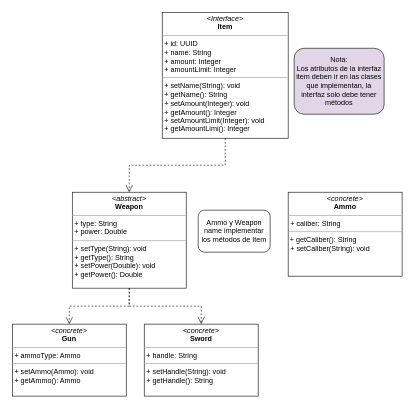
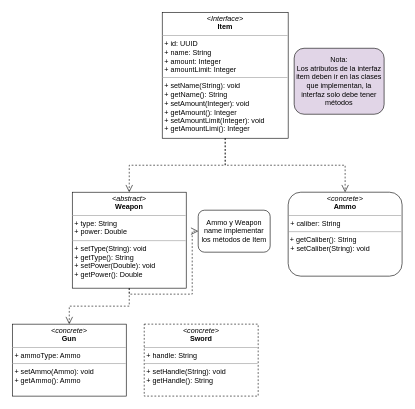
edge "<Interface> Item + id: UUID + name: String + amount: Integer + amountLimit: Integer + setName(String): void + getName(): String + setAmount(Integer): void + getAmount(): Integer + setAmountLimit(Integer): void + getAmountLimi(): Integer" -> "<concrete> Ammo + caliber: String + getCaliber(): String+ setCaliber(String): void": added
node "<concrete> Ammo + caliber: String + getCaliber(): String+ setCaliber(String): void": shape rectangle -> rounded rectangle
edge "<abstract> Weapon + type: String + power: Double + setType(String): void + getType(): String + setPower(Double): void + getPower(): Double" -> "<concrete> Sword + handle: String + setHandle(String): void + getHandle(): String": now "<abstract> Weapon + type: String + power: Double + setType(String): void + getType(): String + setPower(Double): void + getPower(): Double" -> "Ammo y Weapon name implementar los métodos de Item"
node "<concrete> Sword + handle: String + setHandle(String): void + getHandle(): String": style solid -> dashed
